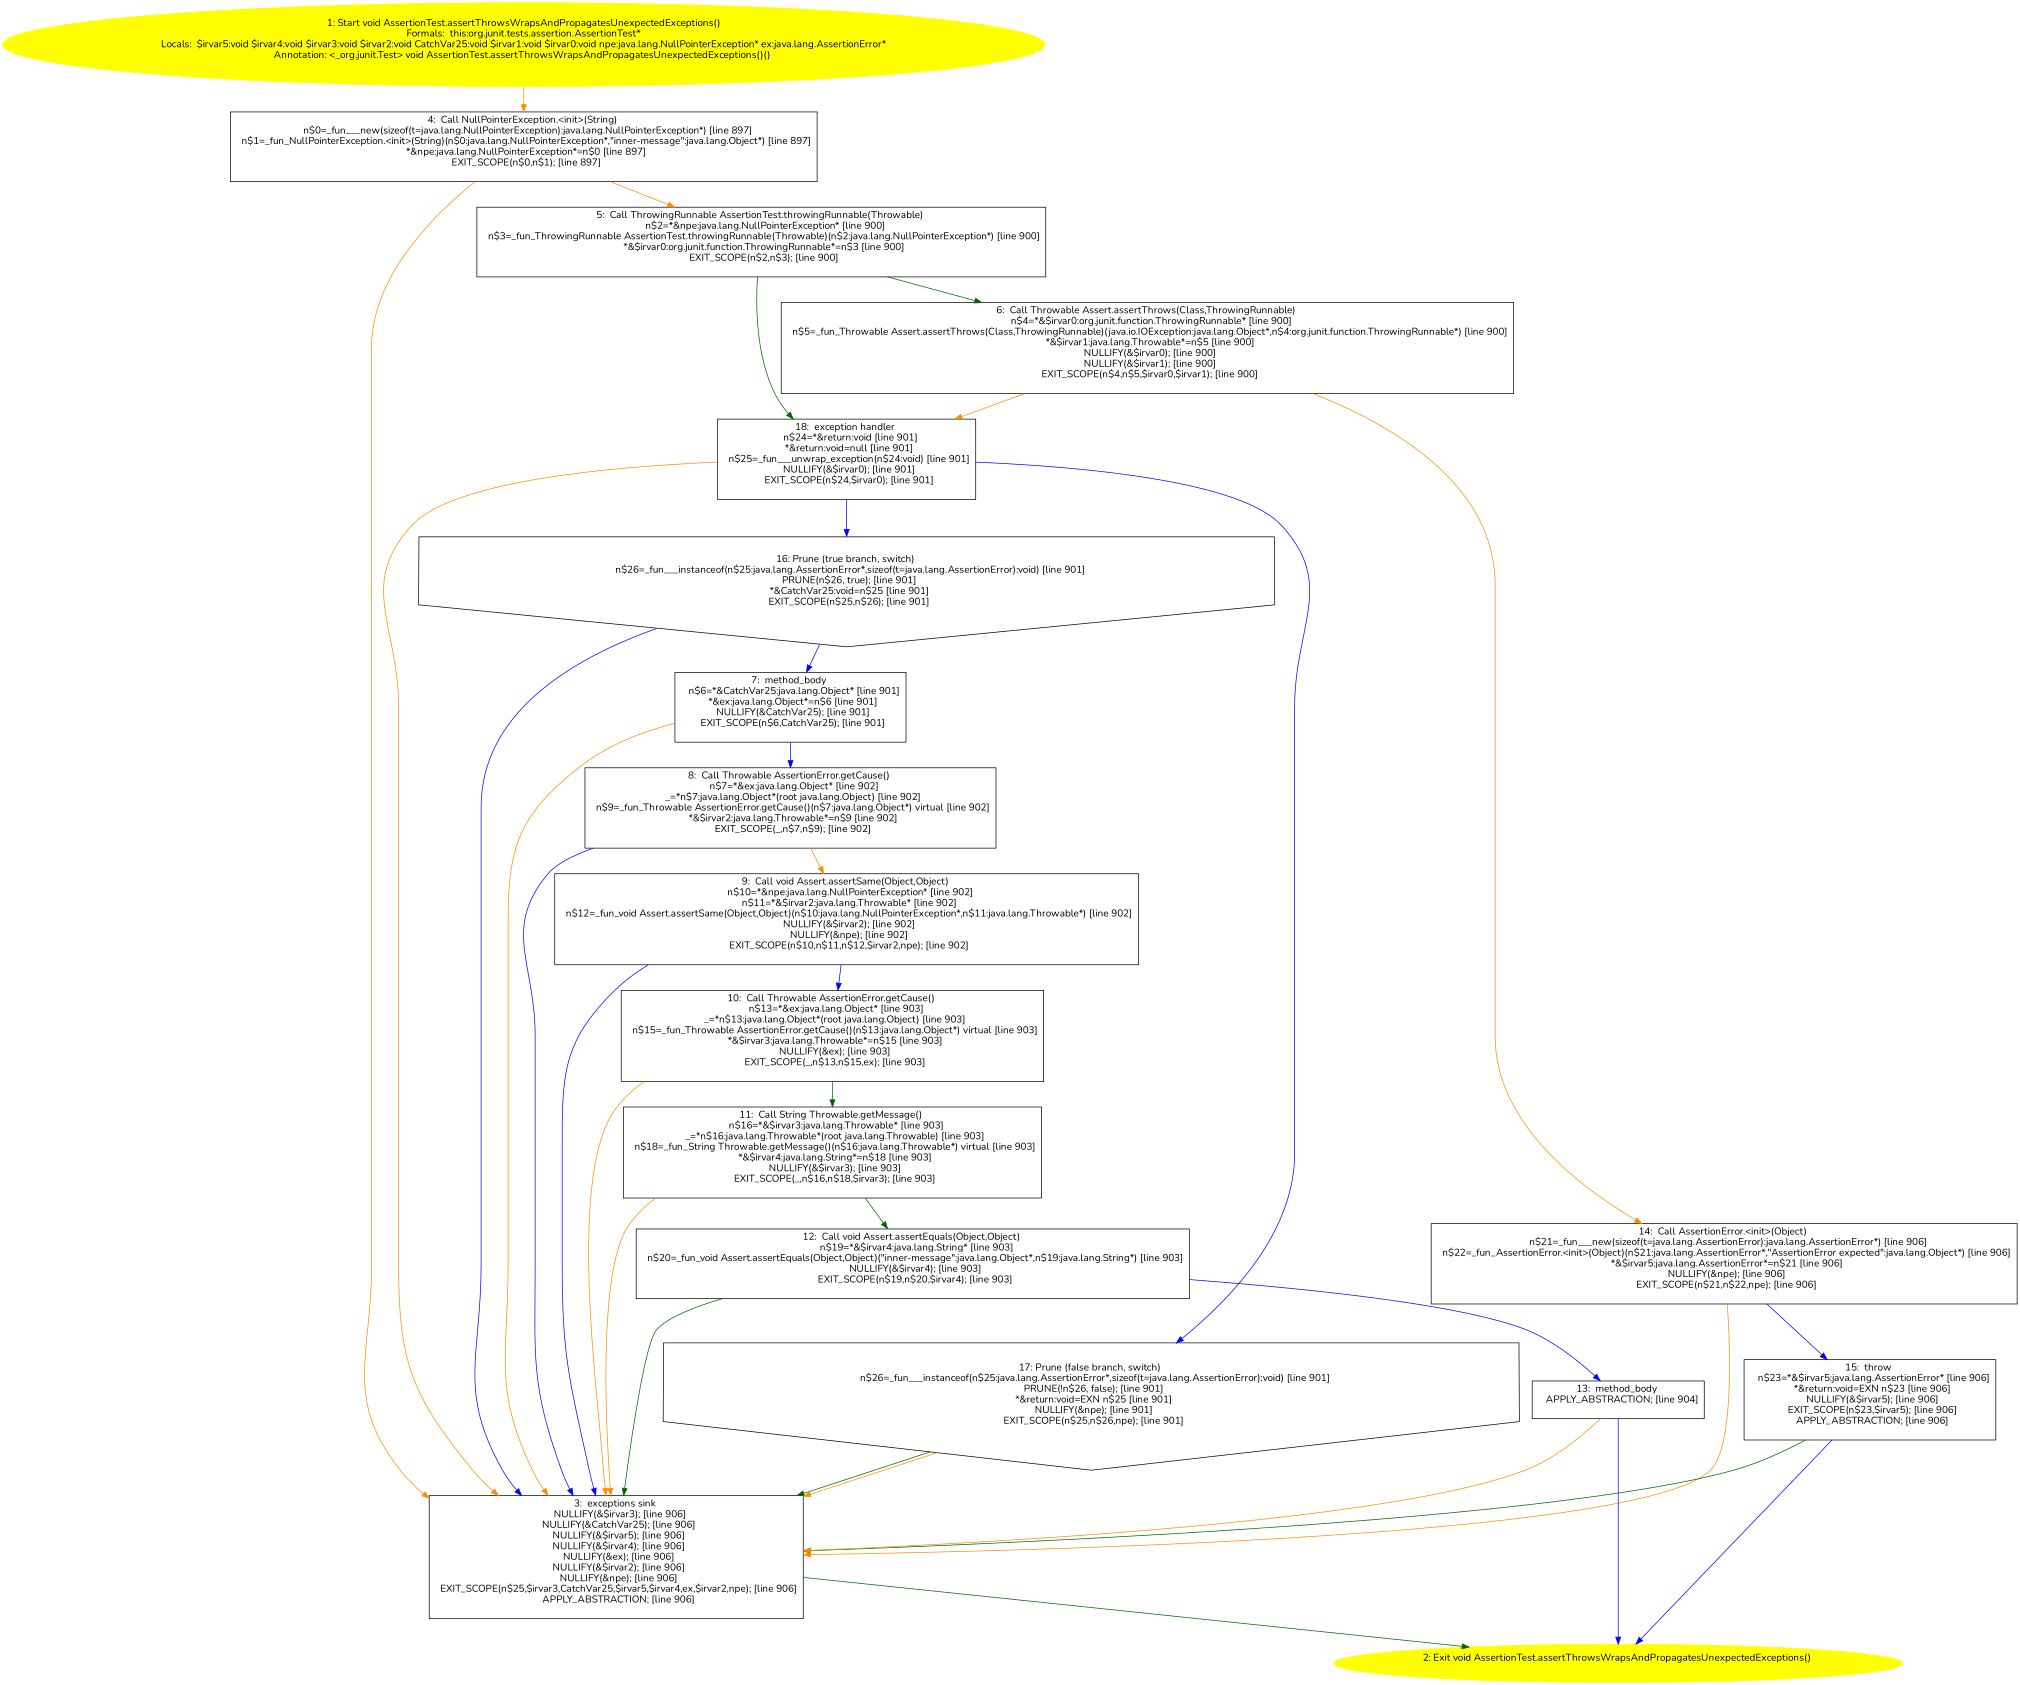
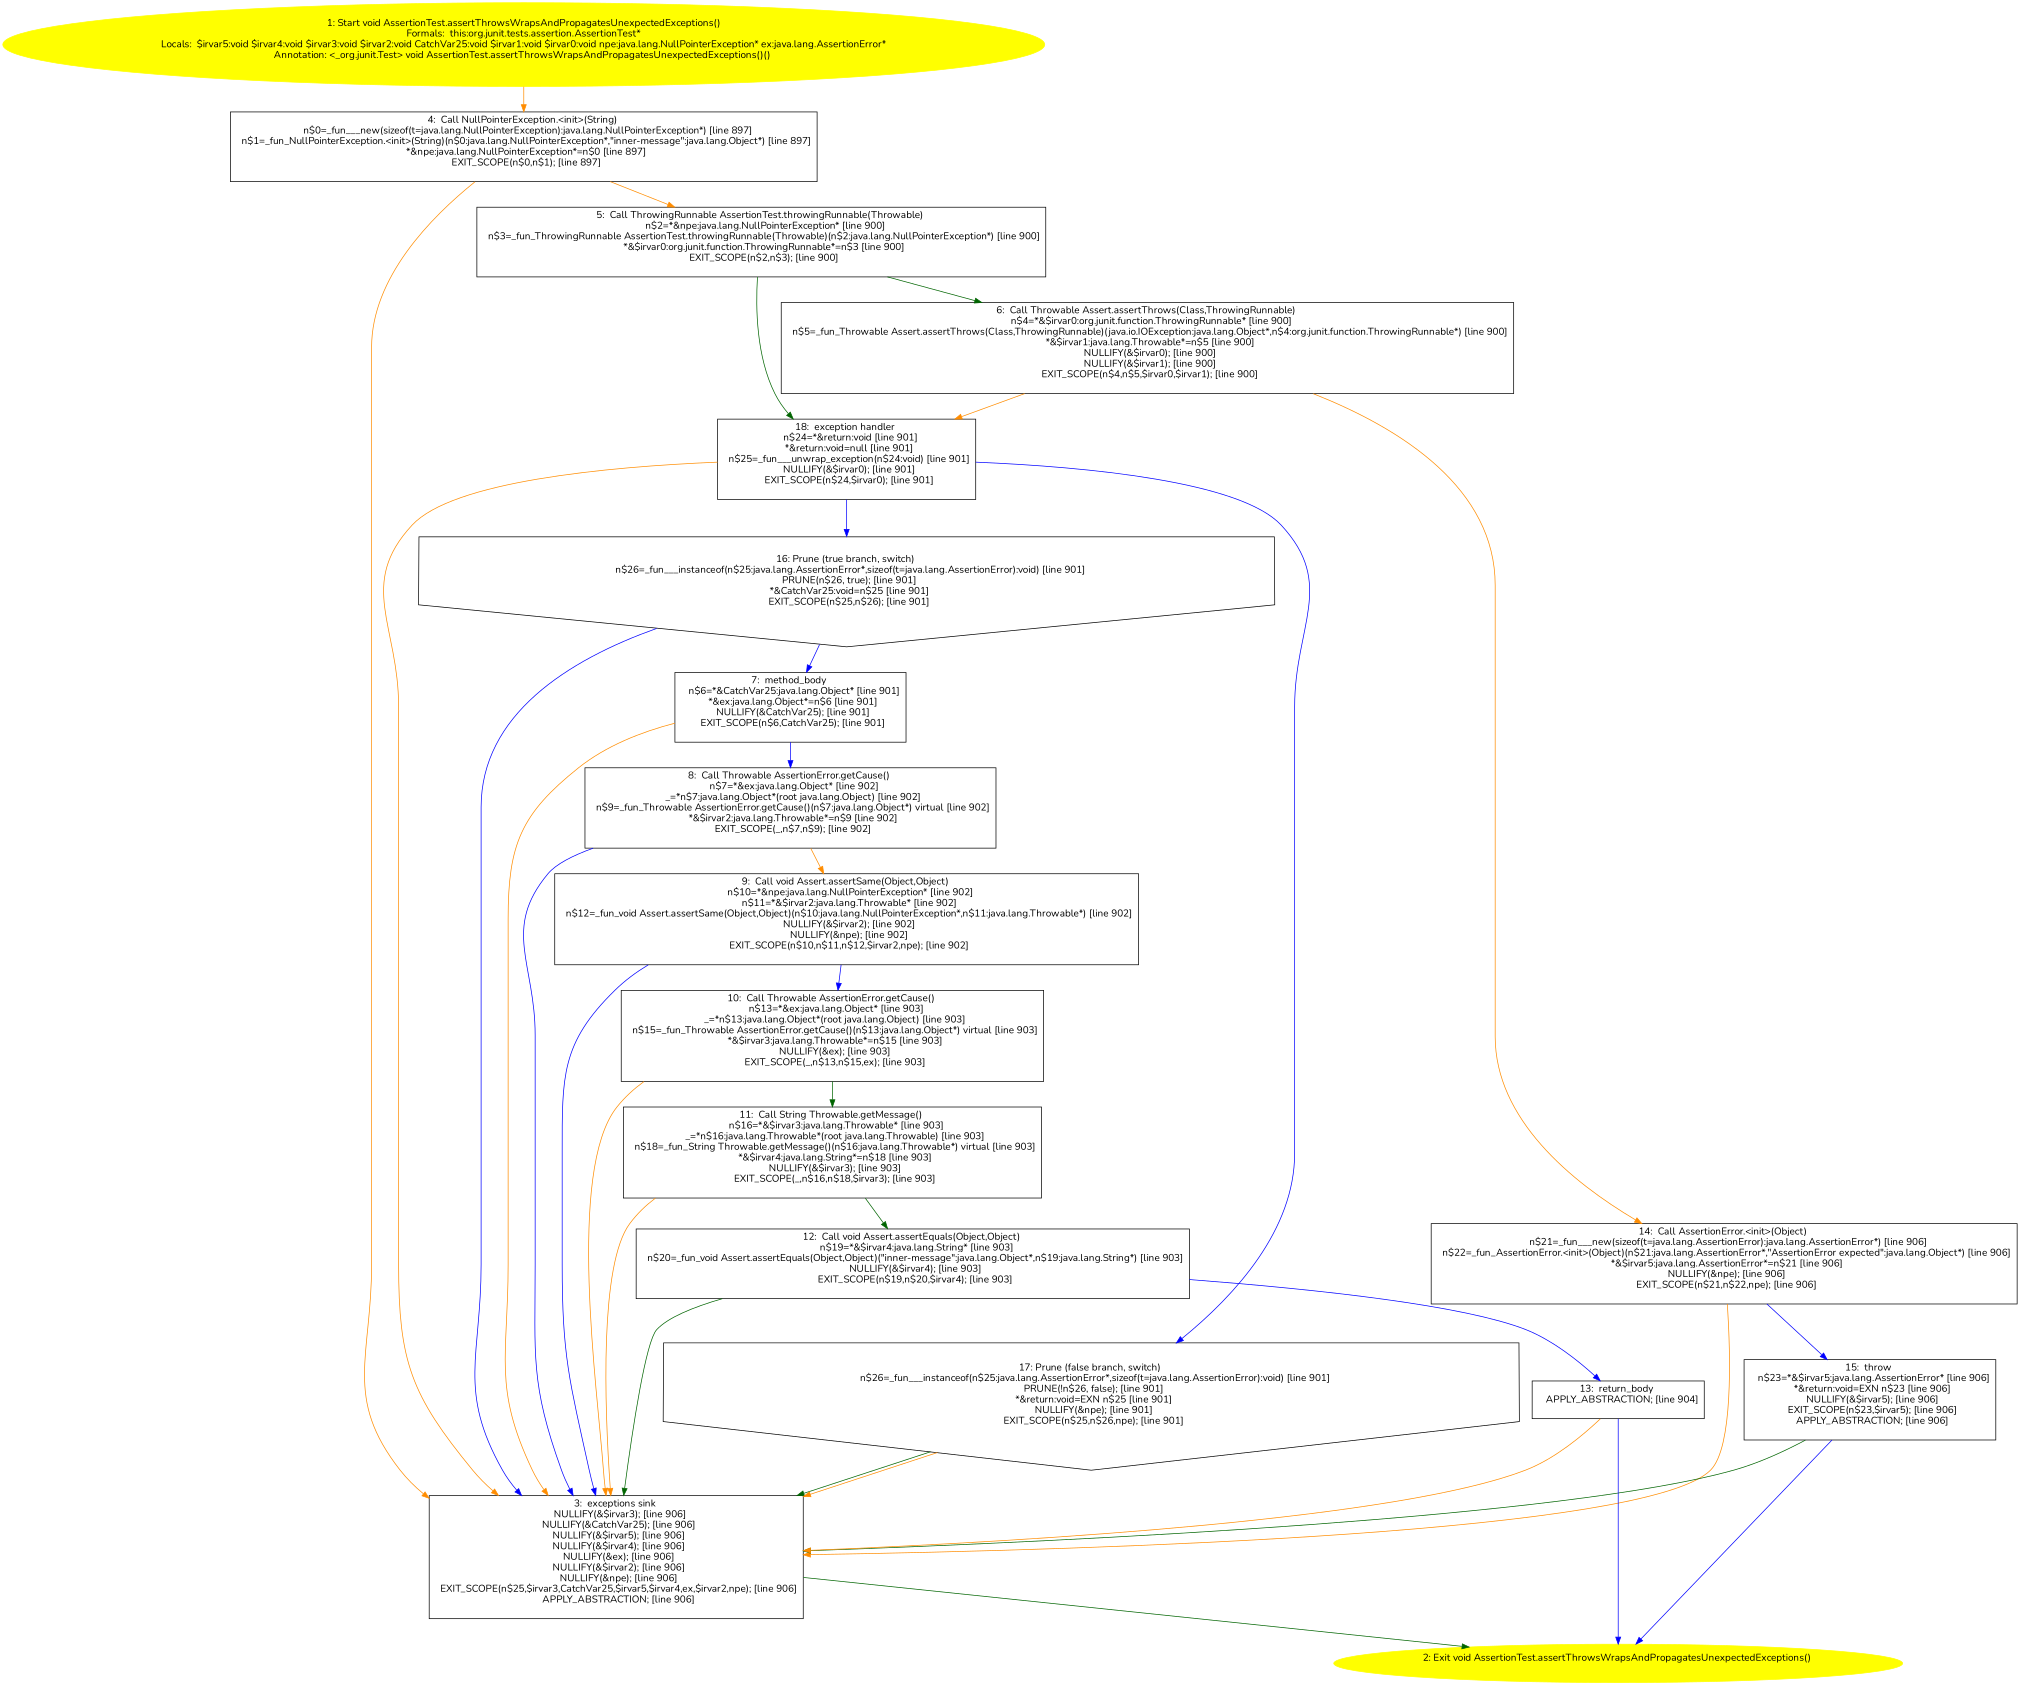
node "13:  method_body APPLY_ABSTRACTION; [line 904]": label "13:  method_body APPLY_ABSTRACTION; [line 904]" -> "13:  return_body APPLY_ABSTRACTION; [line 904]"
